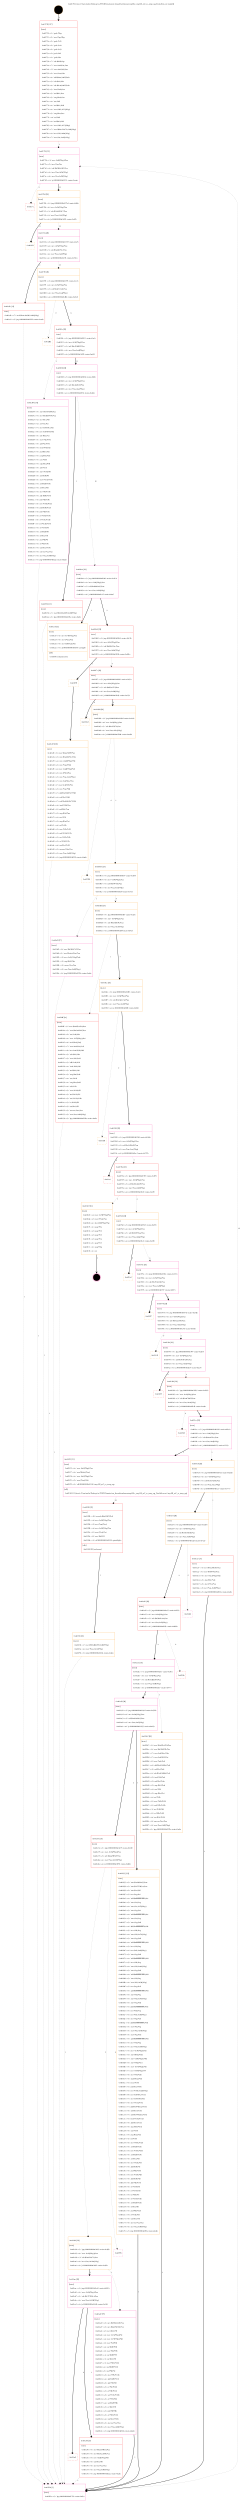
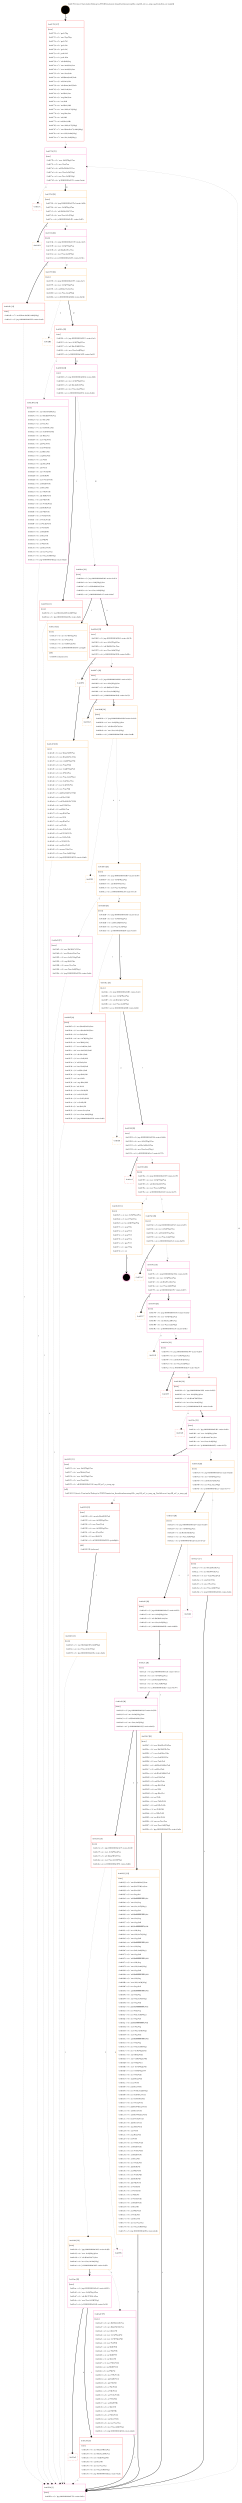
node "0x401feb": removed
